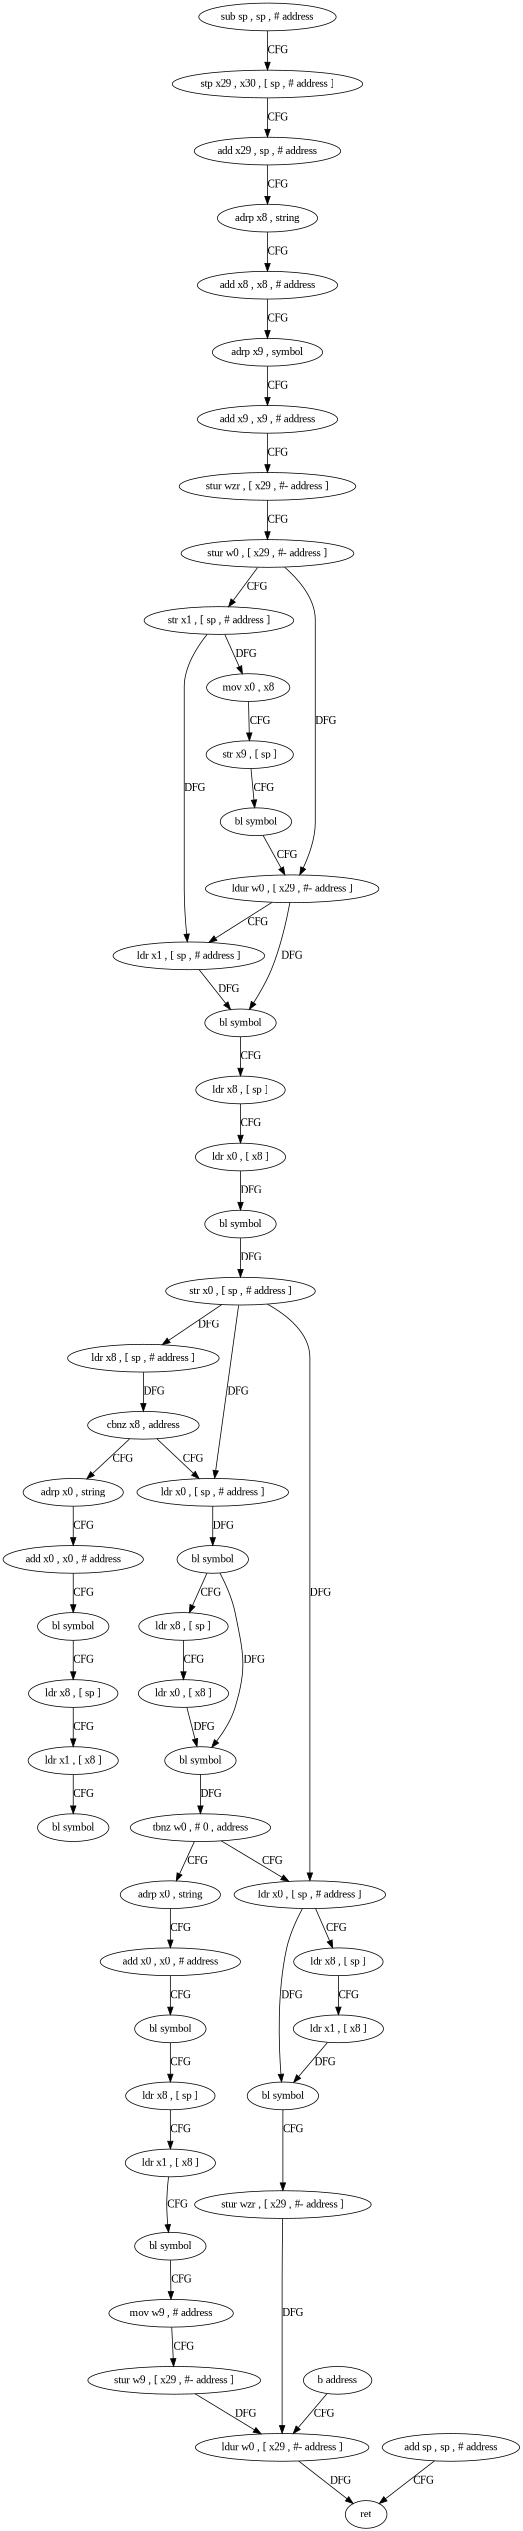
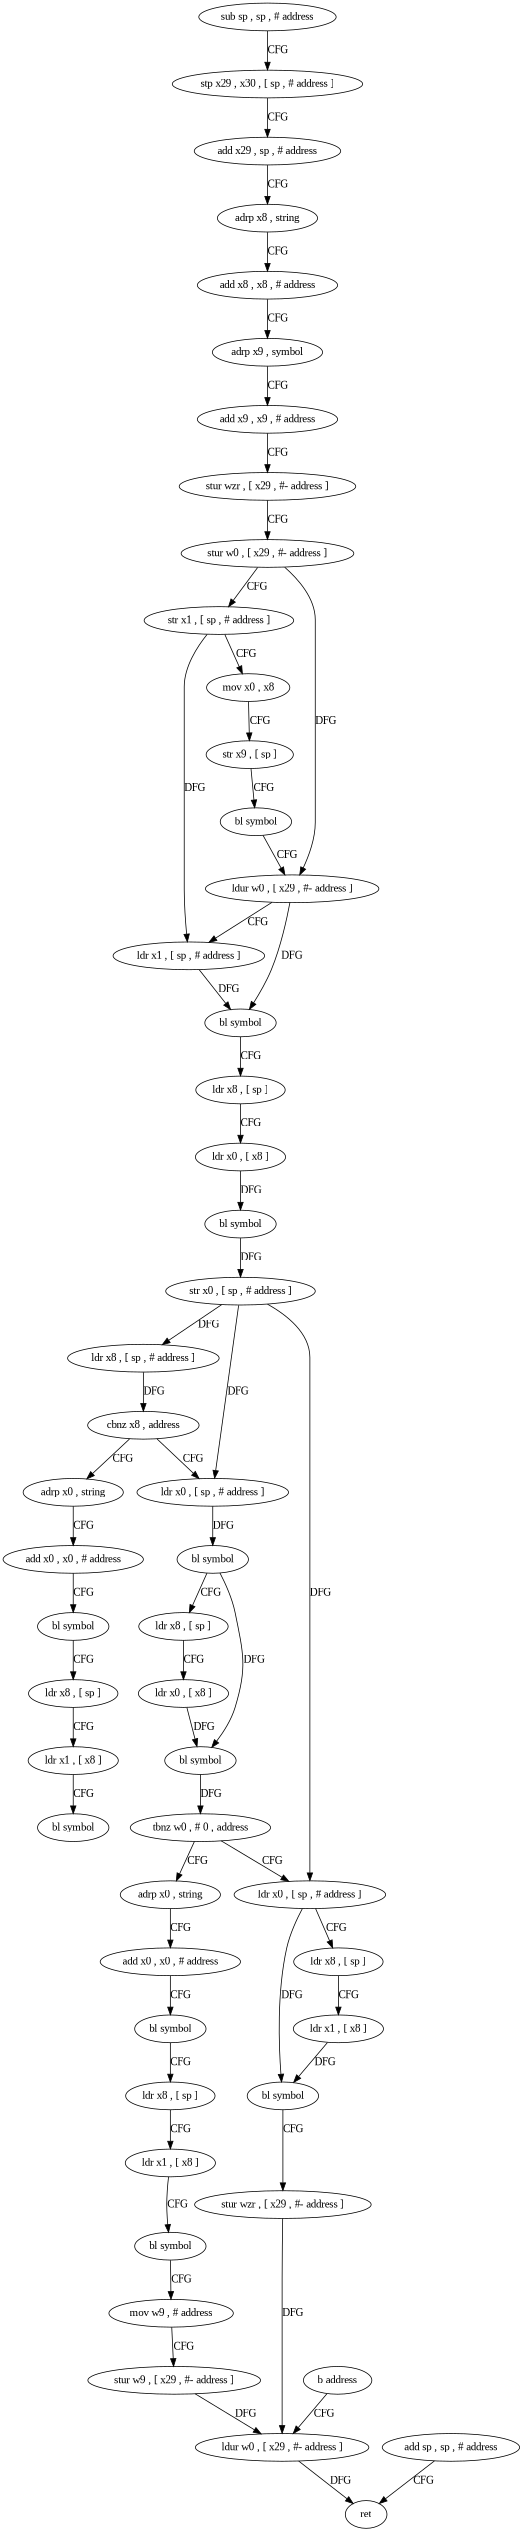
edge "str x1 , [ sp , # address ]" -> "mov x0 , x8": label "DFG" -> "CFG"
